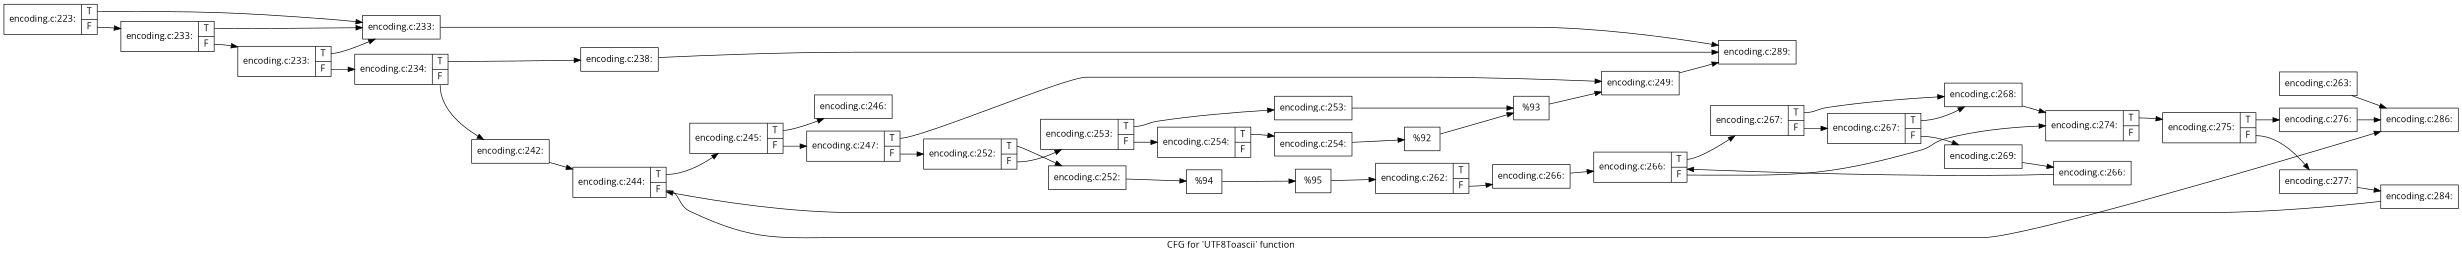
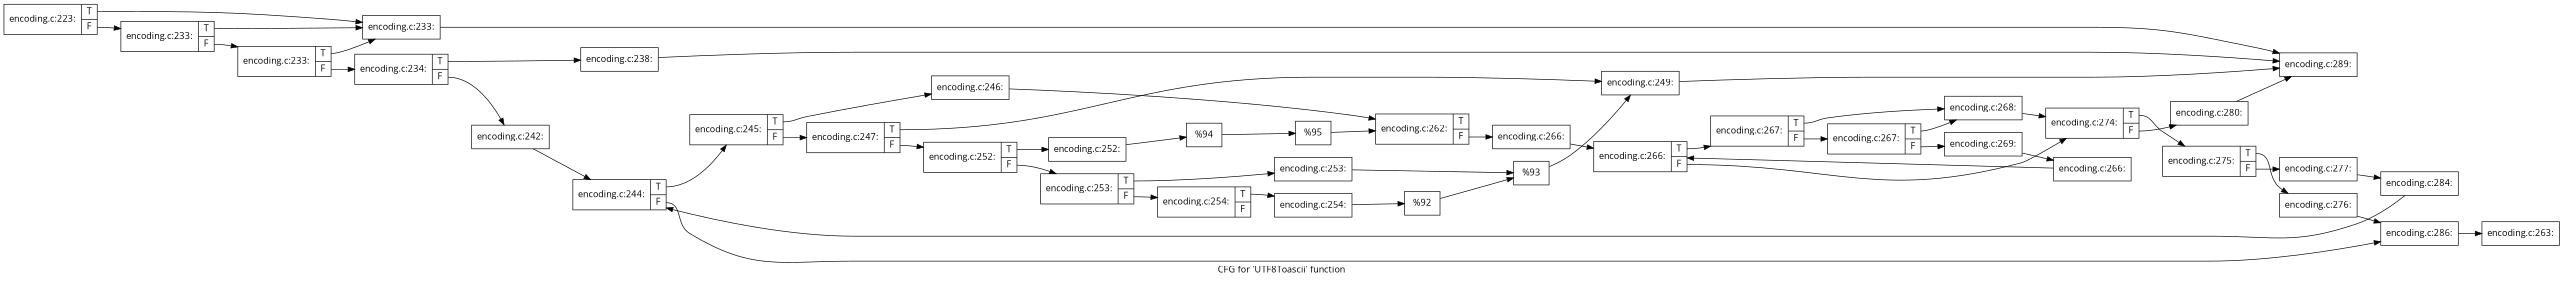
edge "encoding.c:246:" -> "encoding.c:262:": added
edge "encoding.c:263:" -> "encoding.c:286:": reversed
node "encoding.c:280:": added
